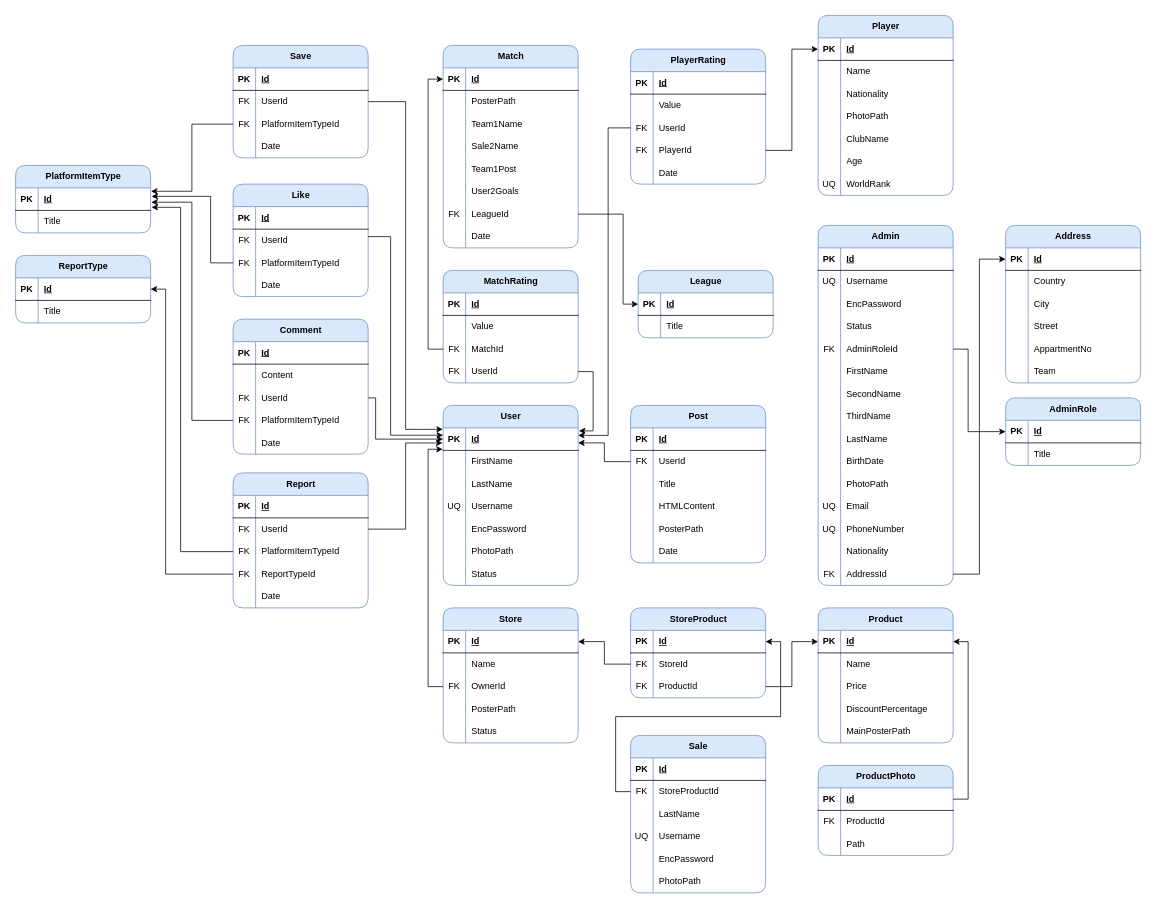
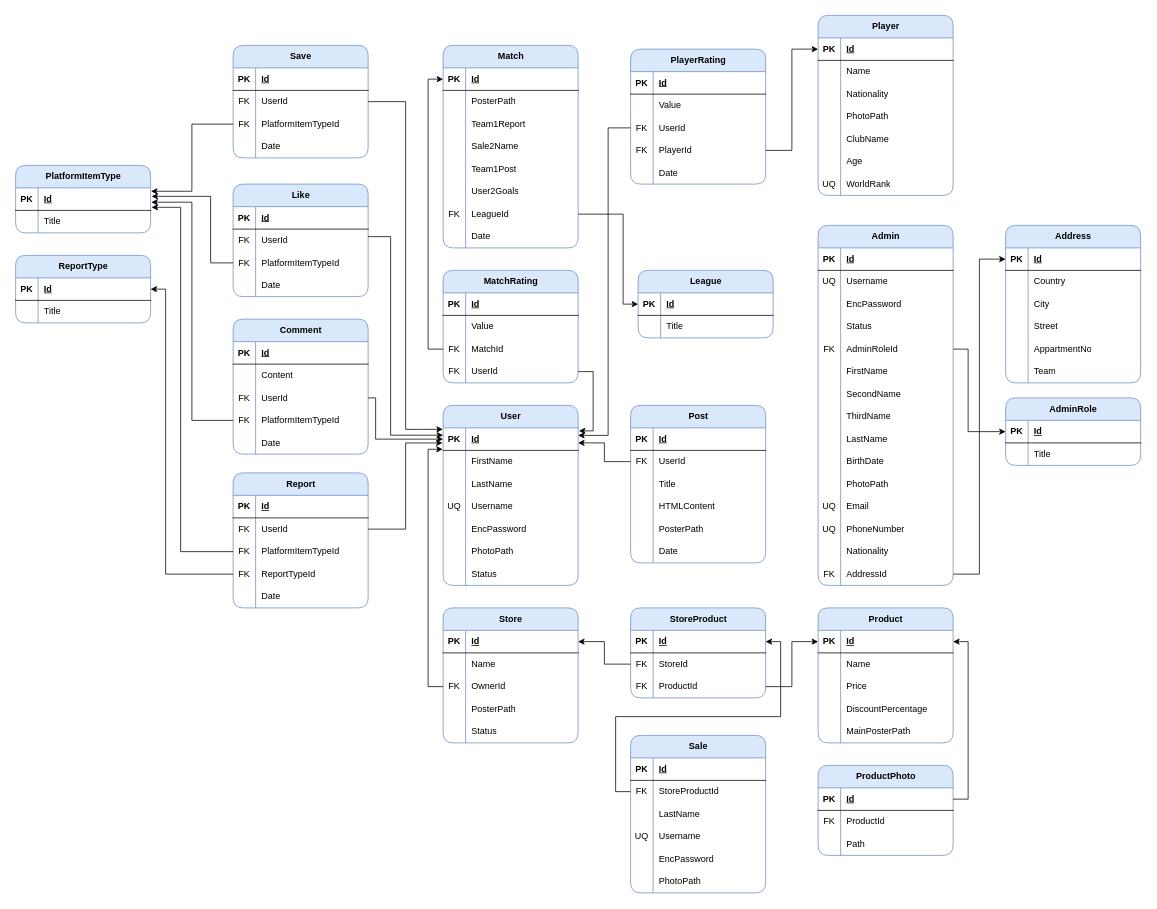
node "Team1Name": label "Team1Name" -> "Team1Report"
